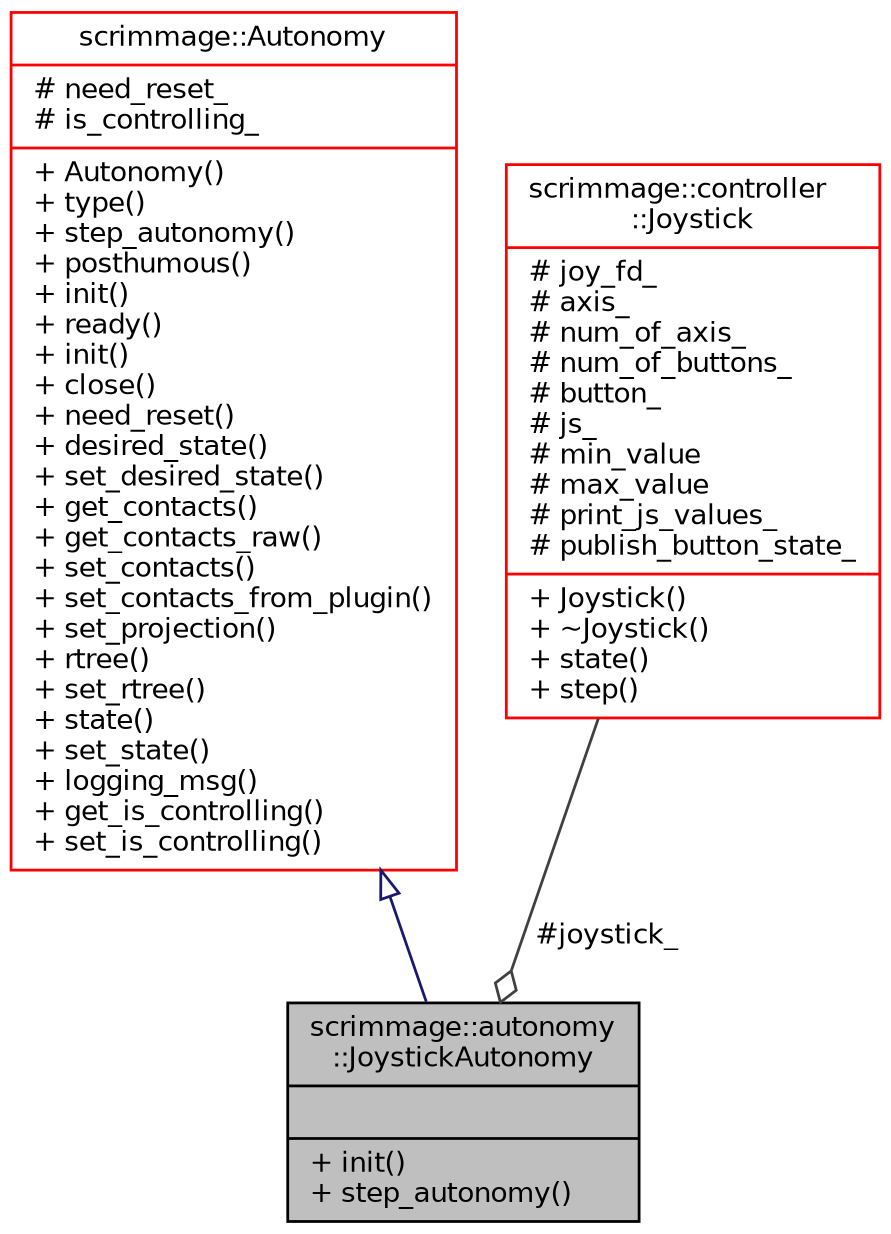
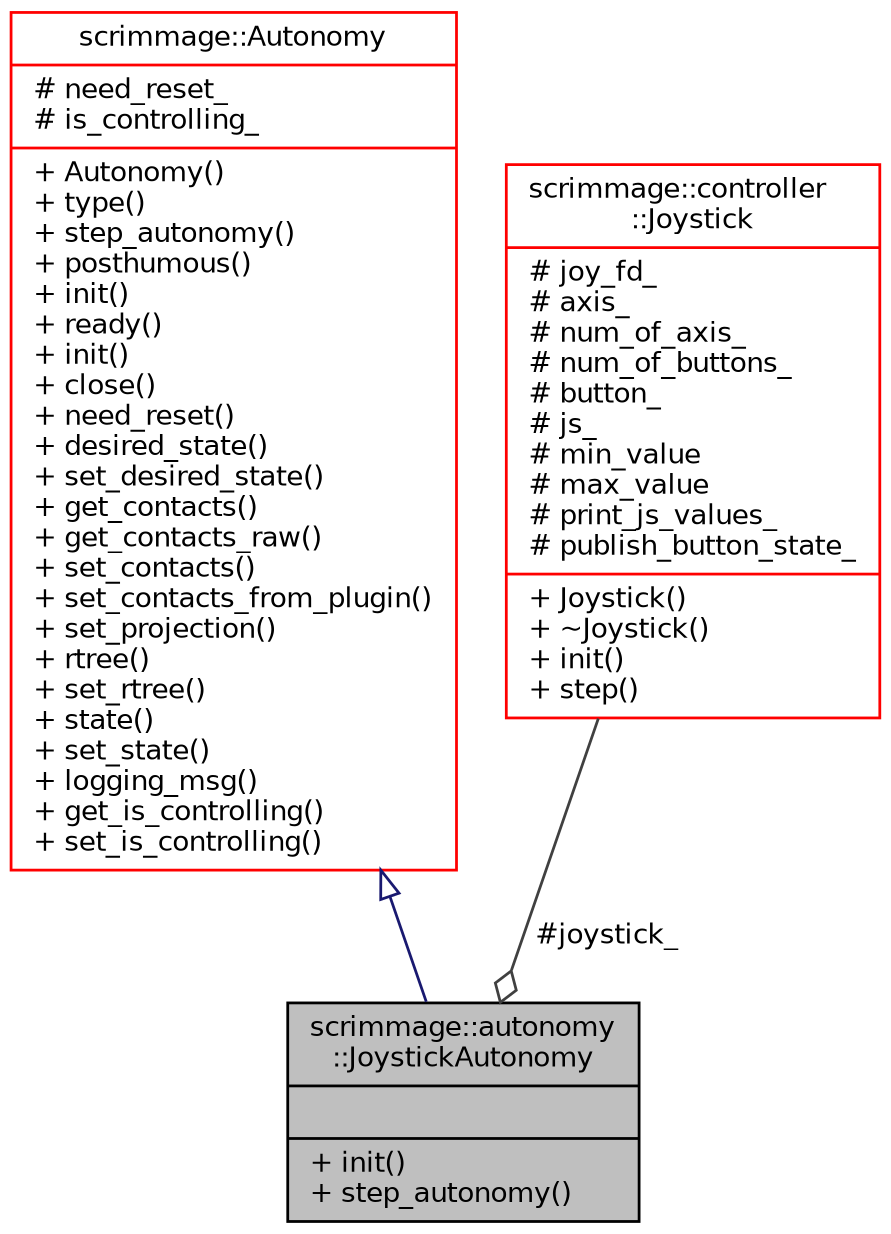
node "scrimmage::controller": text "+ state()" -> "+ init()"
